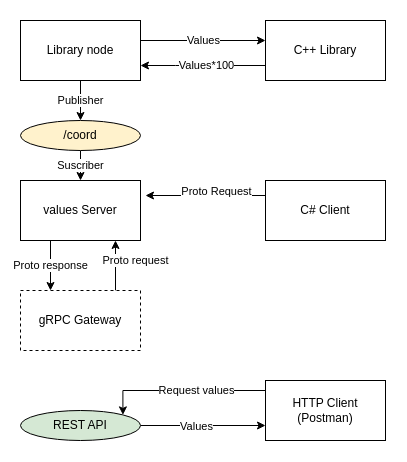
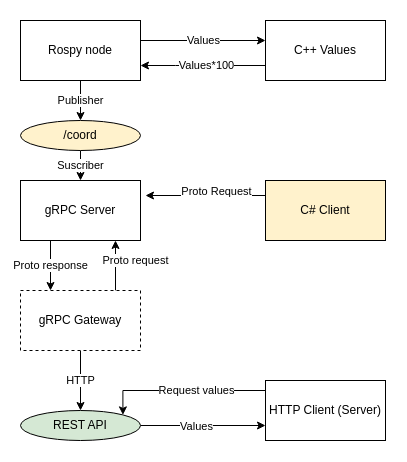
node "Library node": label "Library node" -> "Rospy node"
node "C++ Library": label "C++ Library" -> "C++ Values"
node "values Server": label "values Server" -> "gRPC Server"
node "C# Client": fillcolor #ffffff -> #fff2cc
edge "gRPC Gateway" -> "REST API": added, label "HTTP"
node "HTTP Client (Postman)": label "HTTP Client (Postman)" -> "HTTP Client (Server)"
